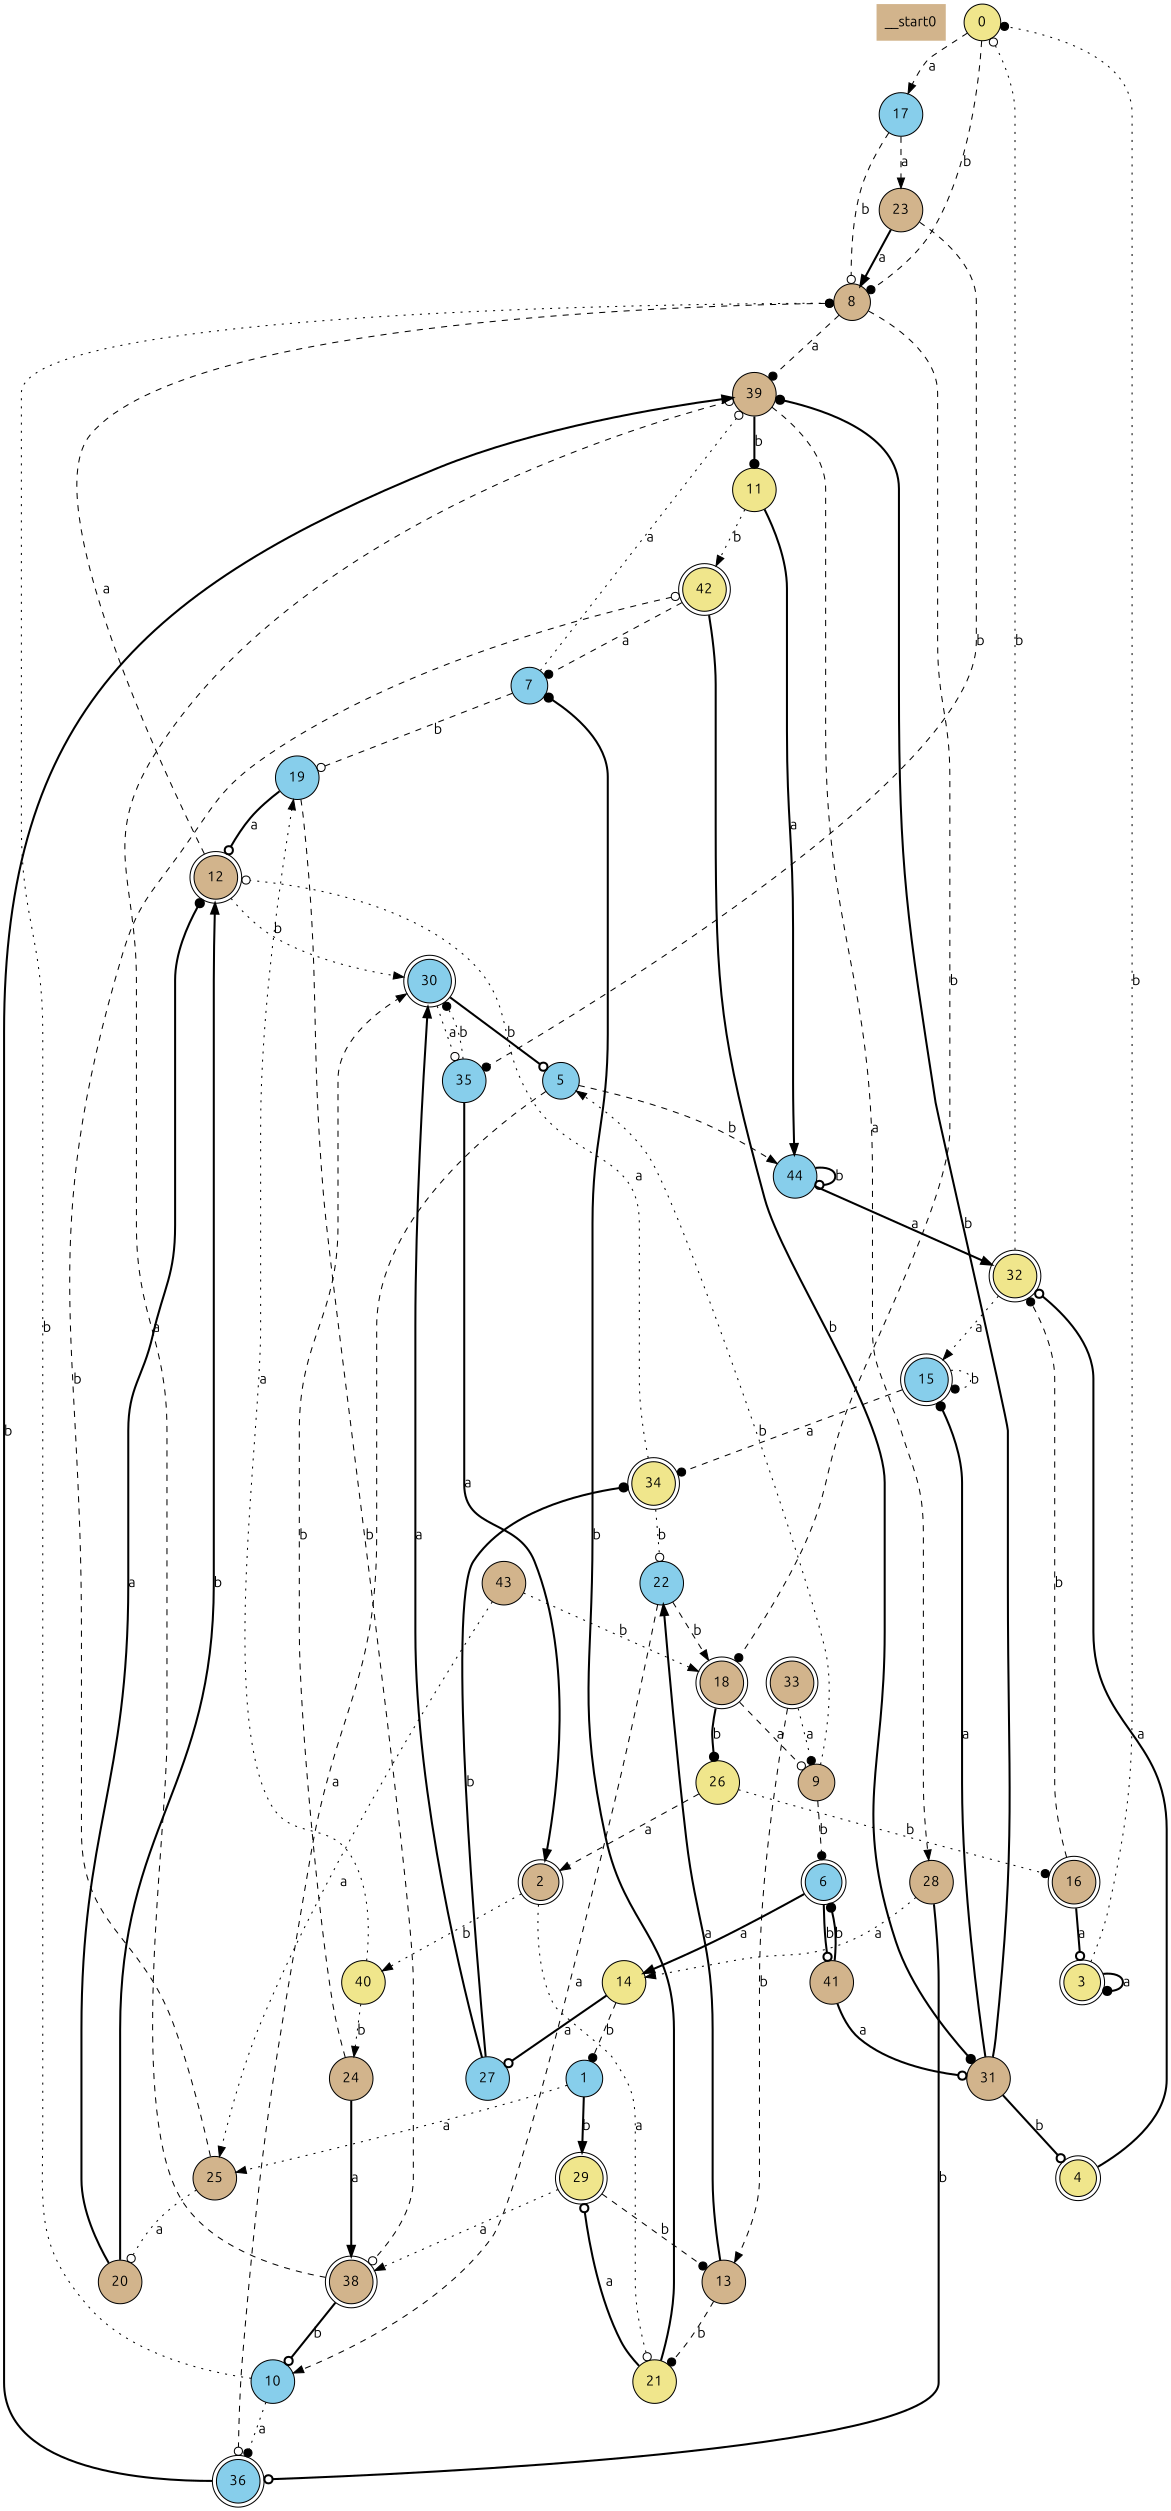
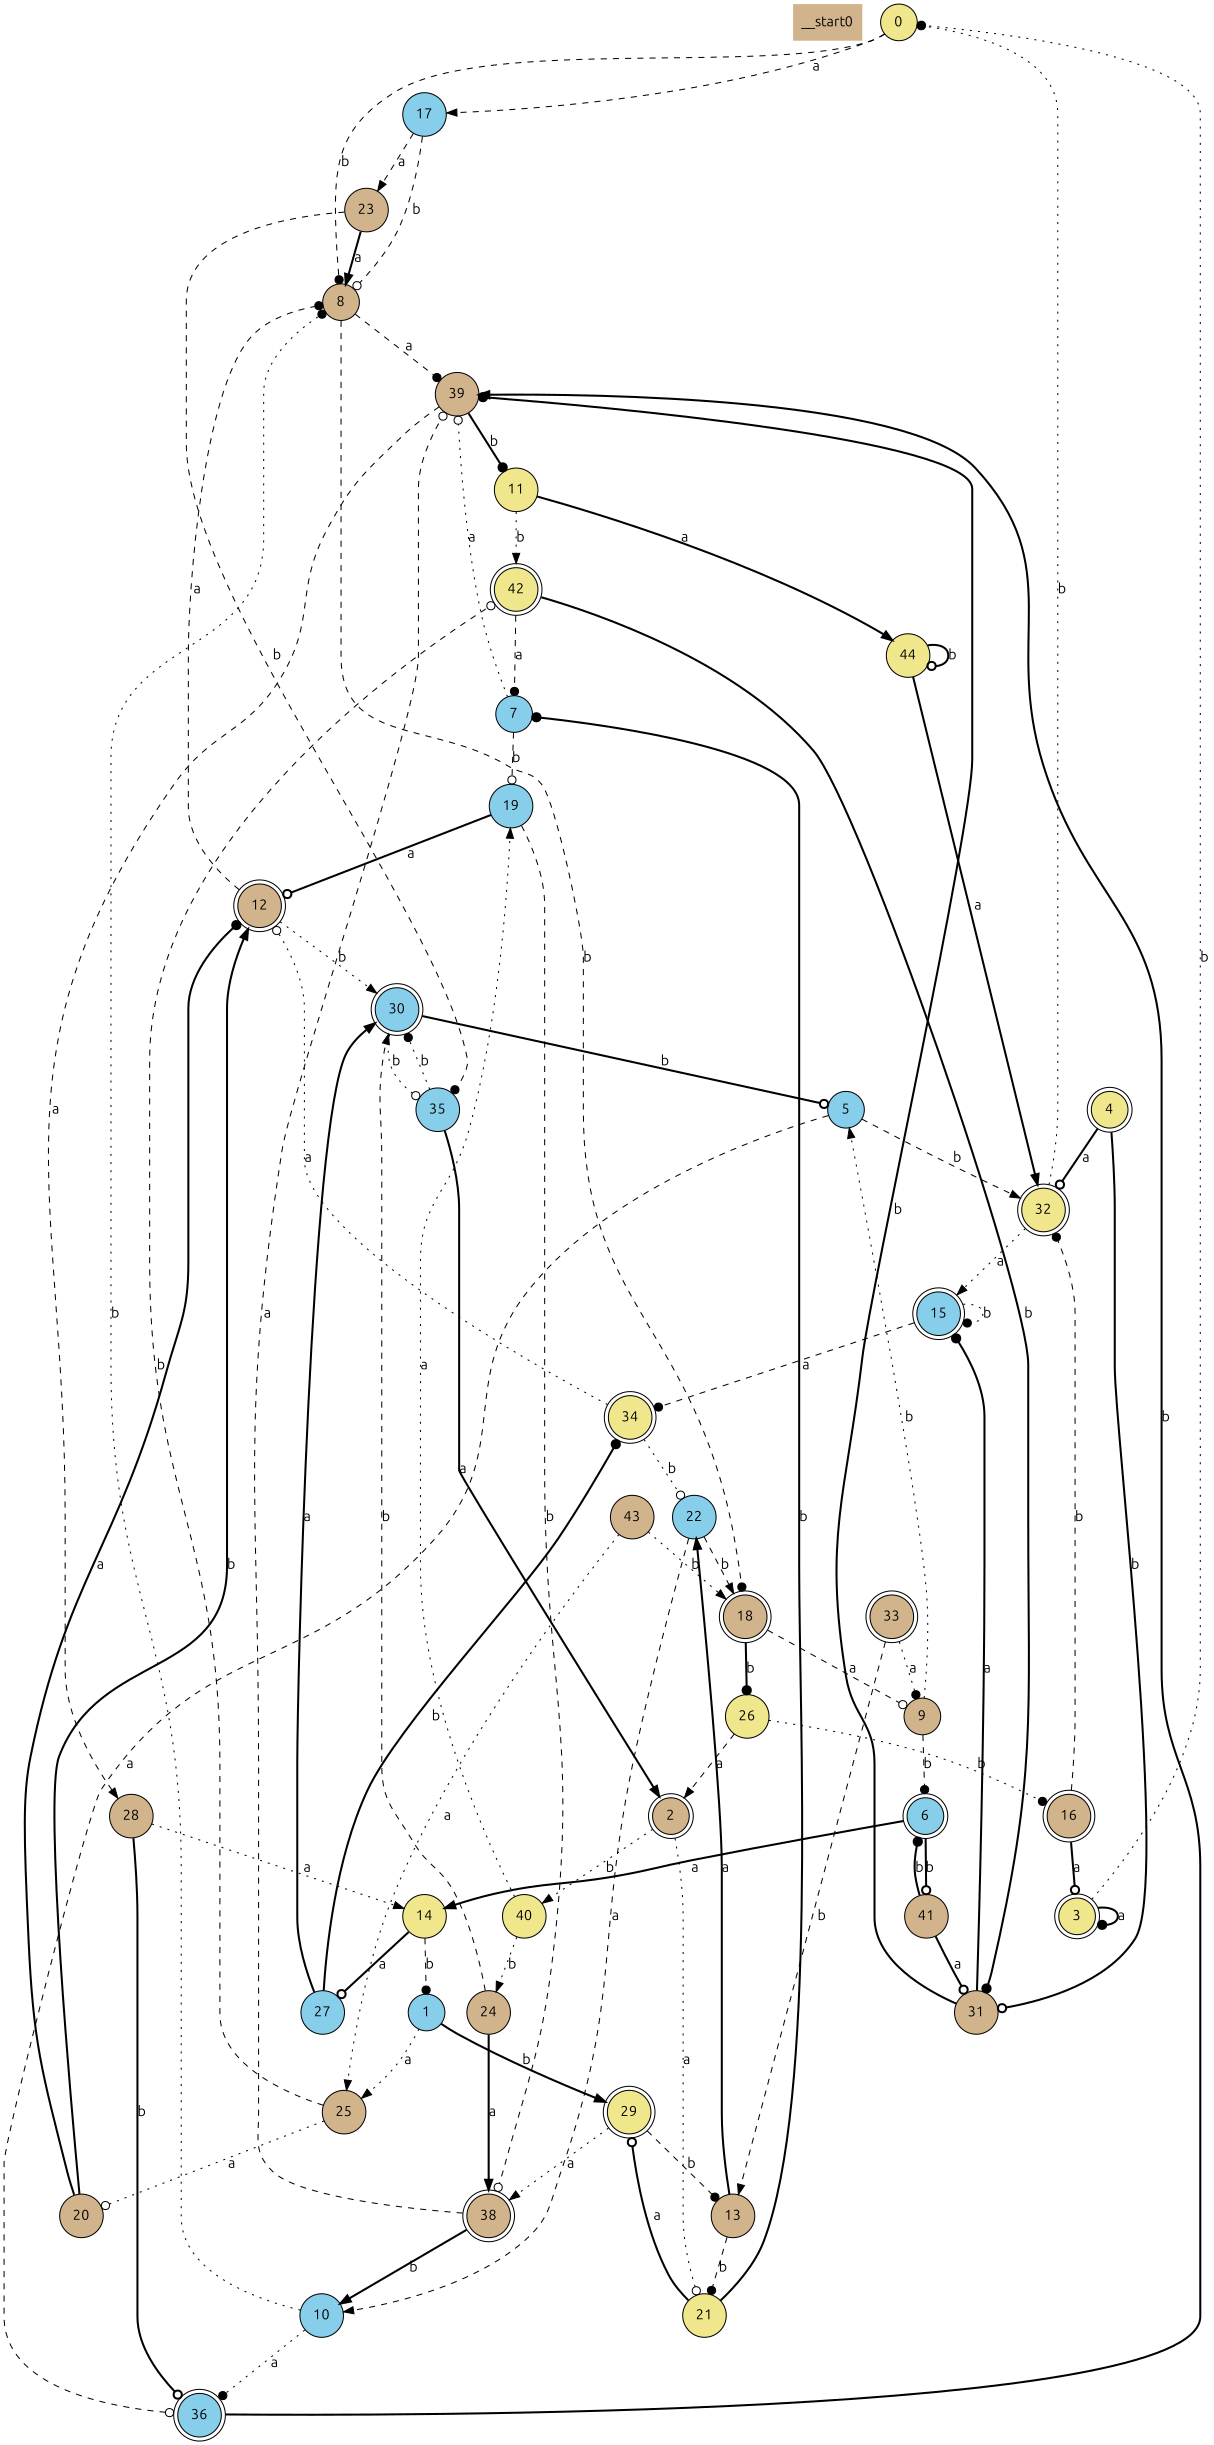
edge "30" -> "35": label "a" -> "b"
edge "5" -> "44": now "5" -> "32"
node "44": fillcolor skyblue -> khaki
edge "31" -> "4": reversed
edge "38" -> "10": arrowhead odot -> normal
